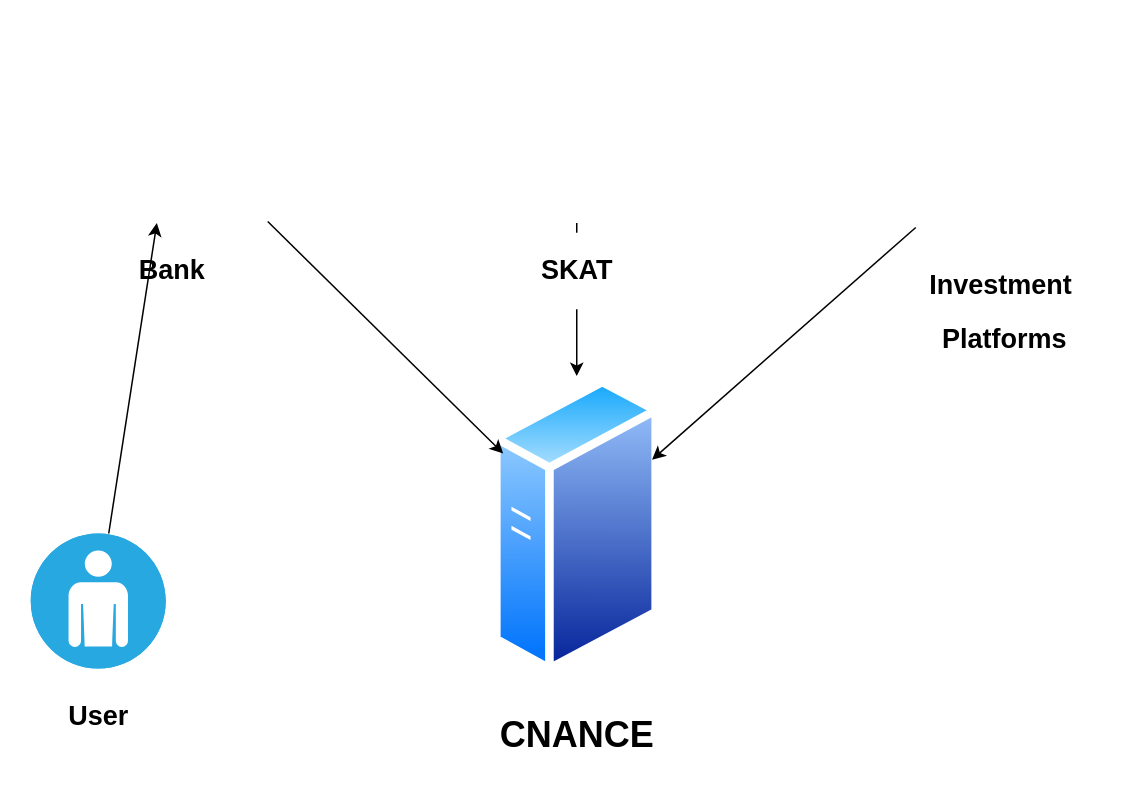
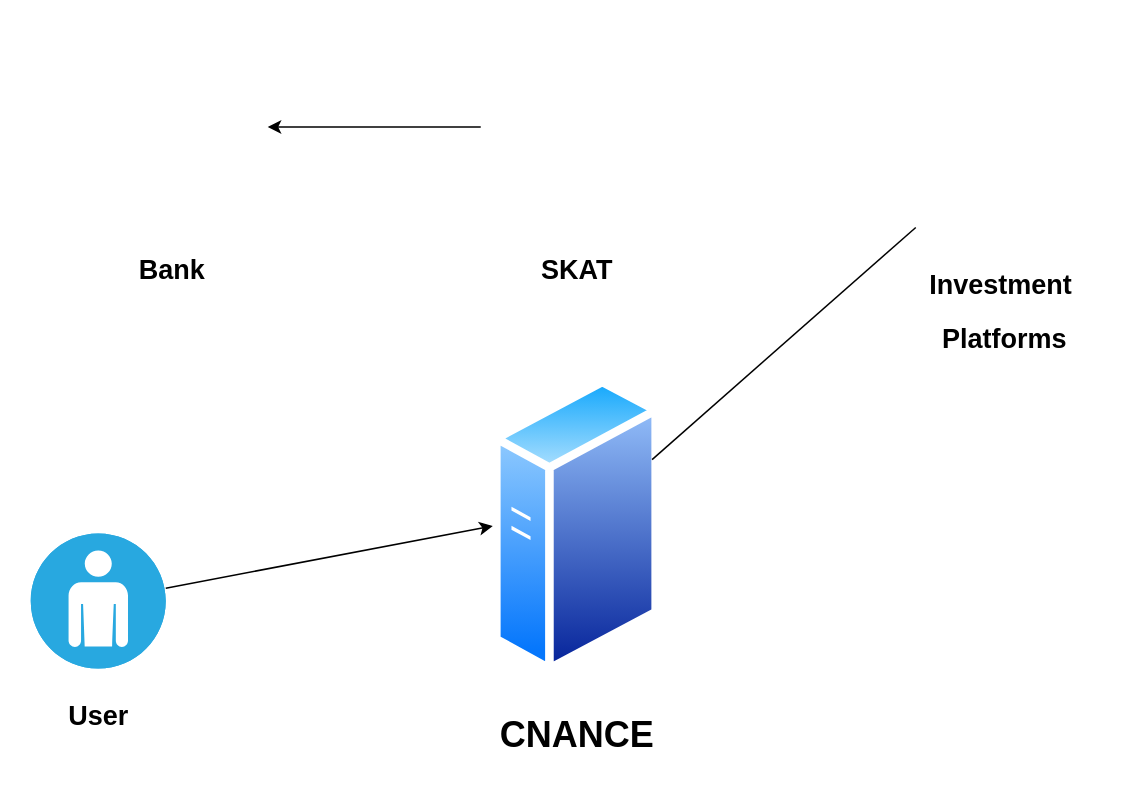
edge "Bank" -> "CNANCE": removed
edge "SKAT" -> "CNANCE": now "SKAT" -> "Bank"
edge "User" -> "Bank": now "User" -> "CNANCE"
edge "Investment Platforms" -> "CNANCE": arrowhead classic -> none
